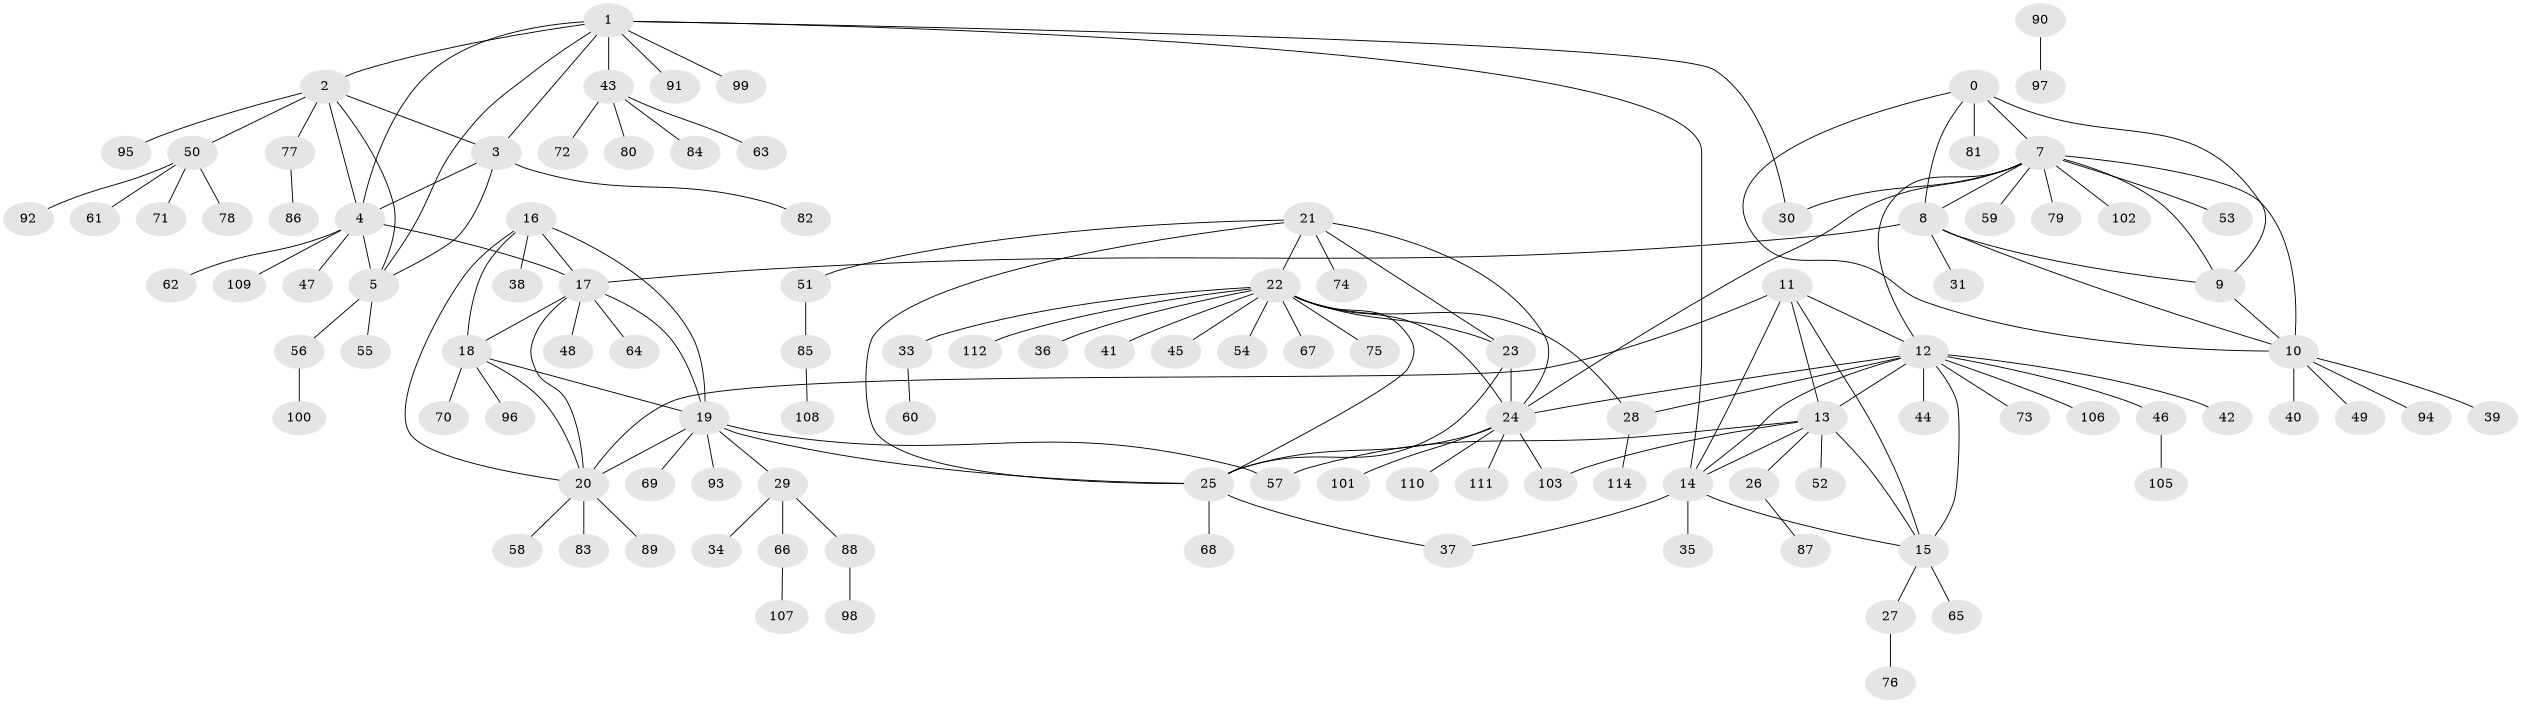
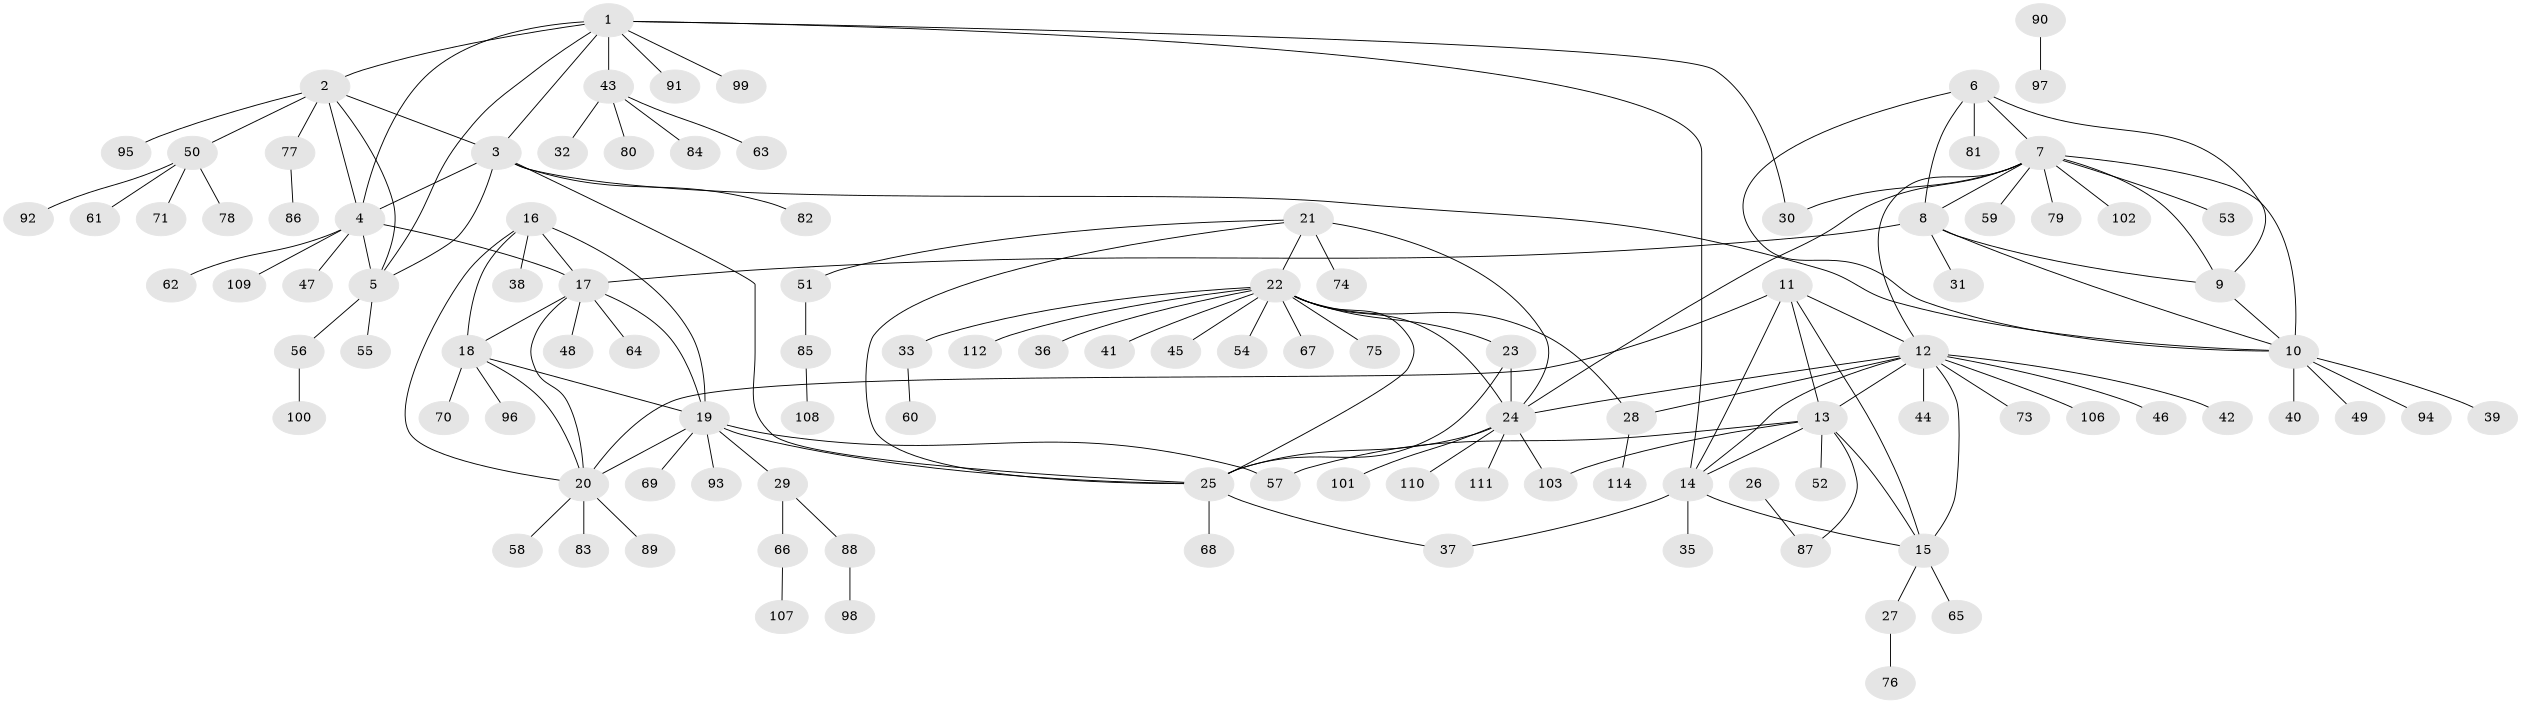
node "0": label "0" -> "6"
node "72": label "72" -> "32"
edge "3" -- "10": added
edge "21" -- "23": removed
edge "3" -- "25": added
edge "13" -- "26": now "13" -- "87"
node "105": removed
node "34": removed
